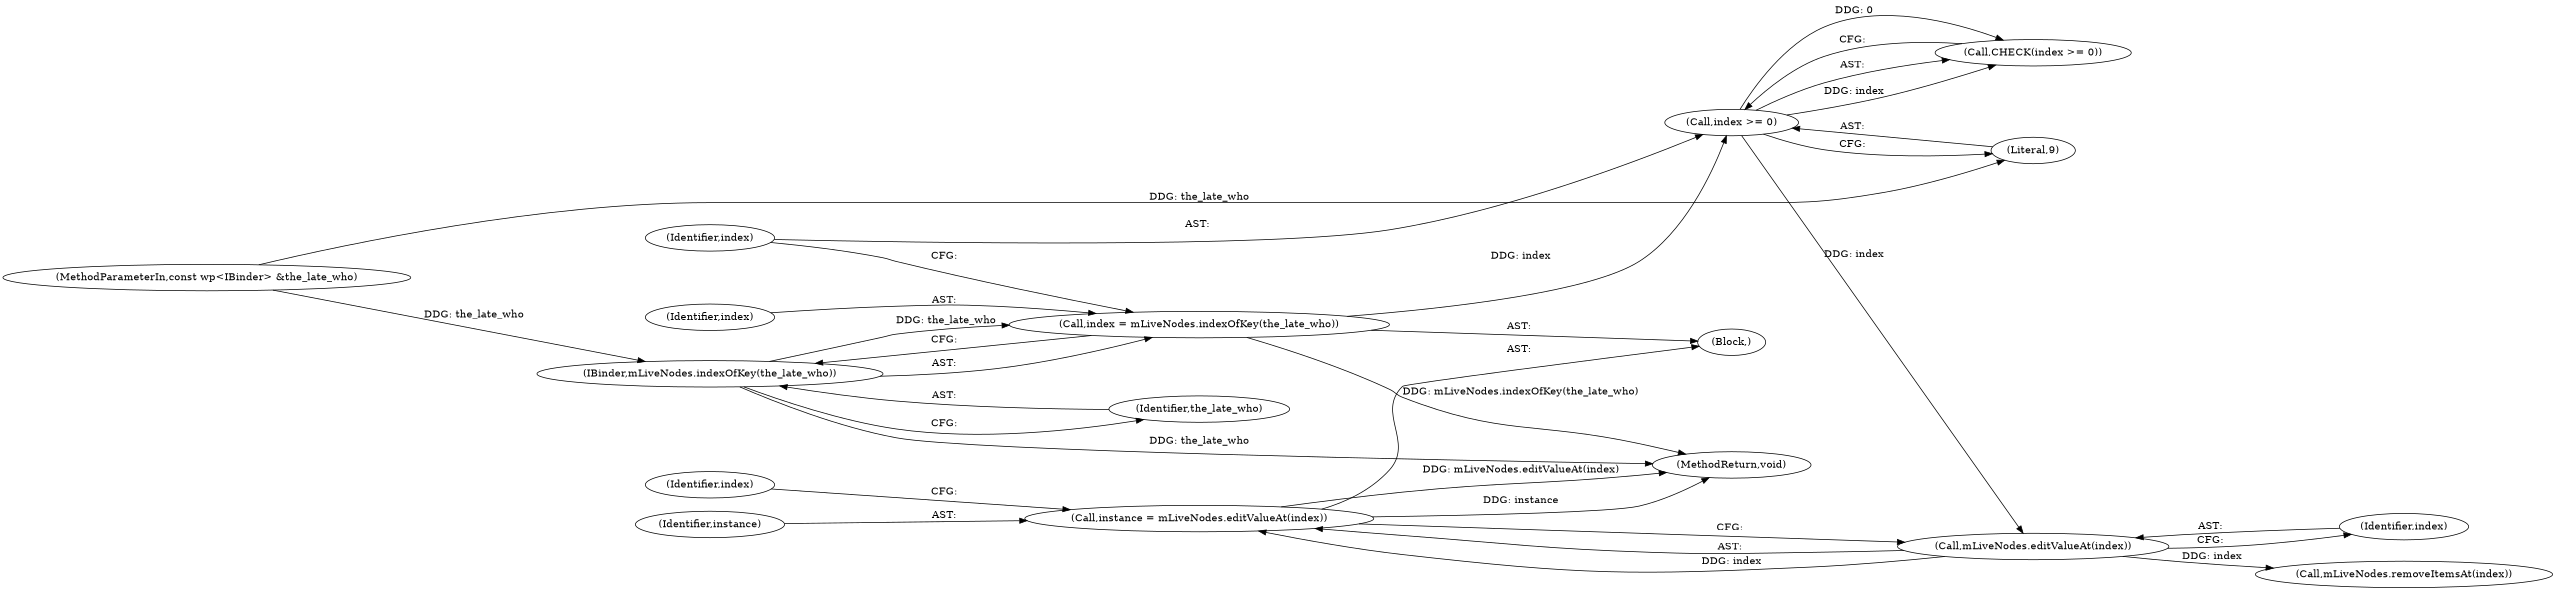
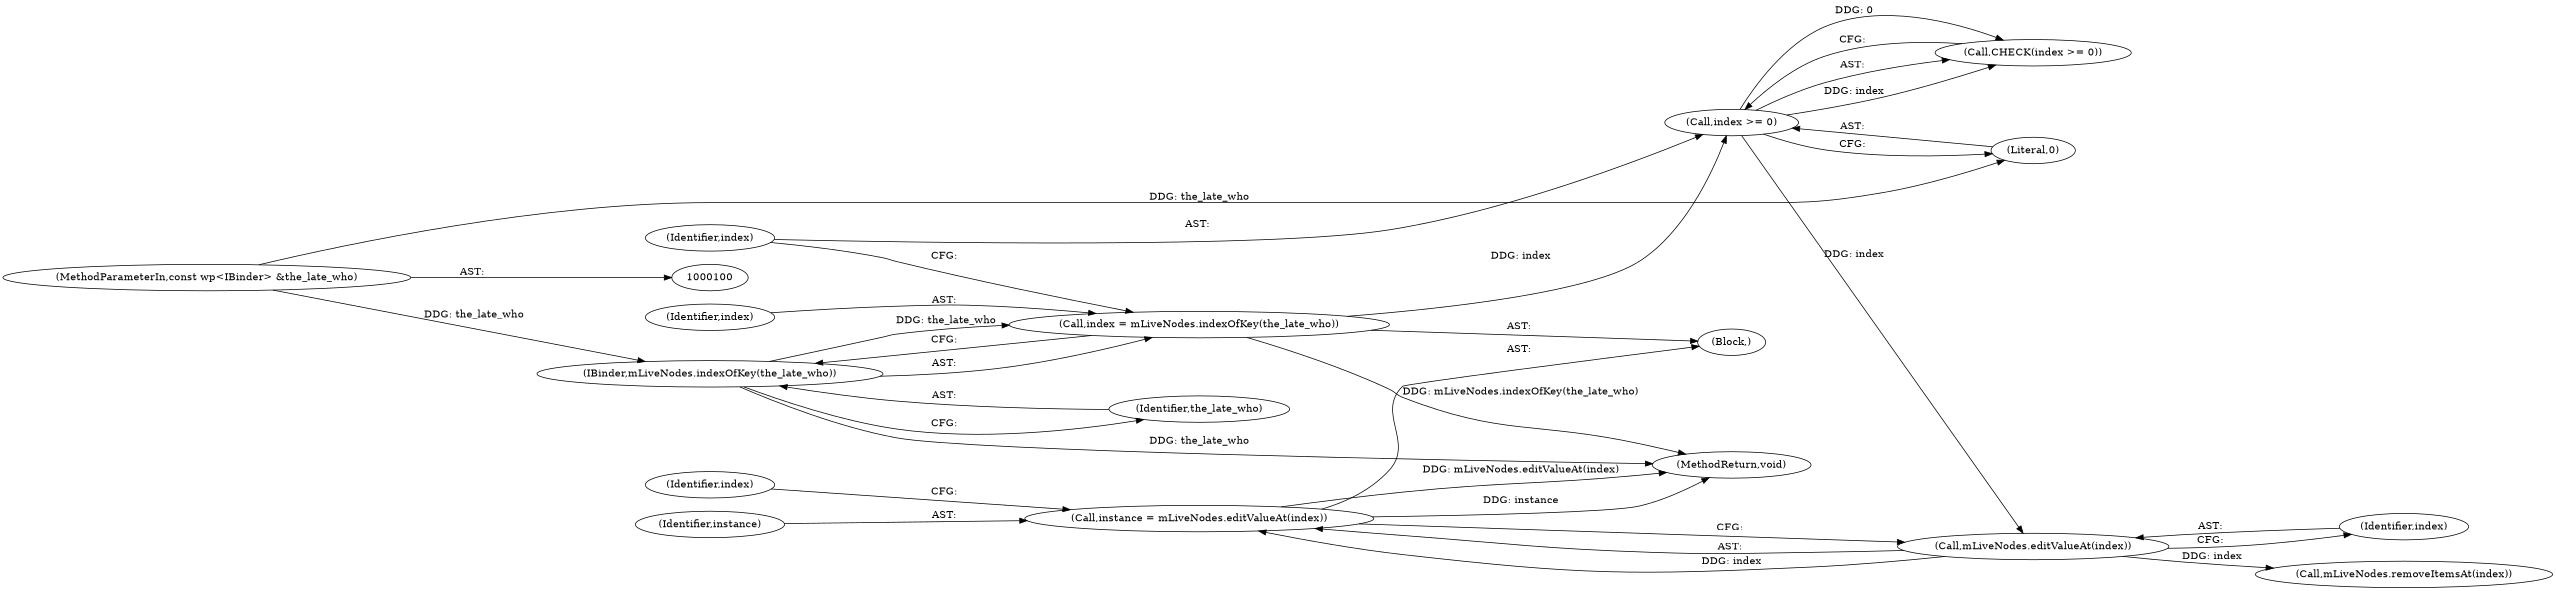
node "(Literal,9)": label "(Literal,9)" -> "(Literal,0)"
node "1000100": added
